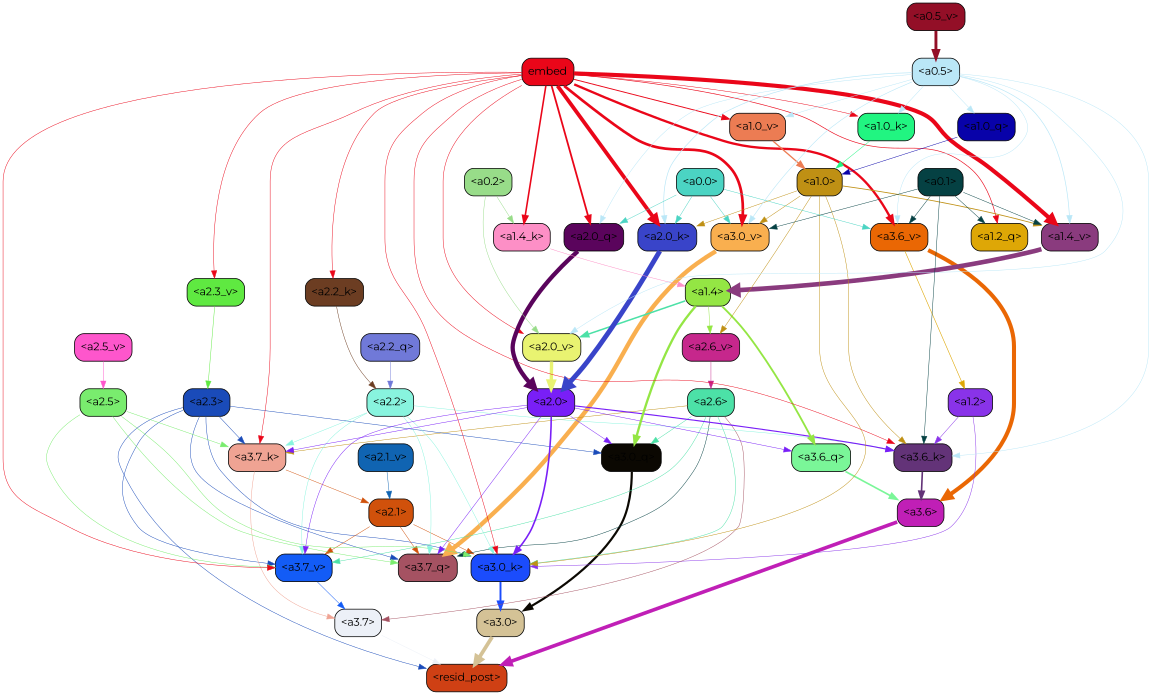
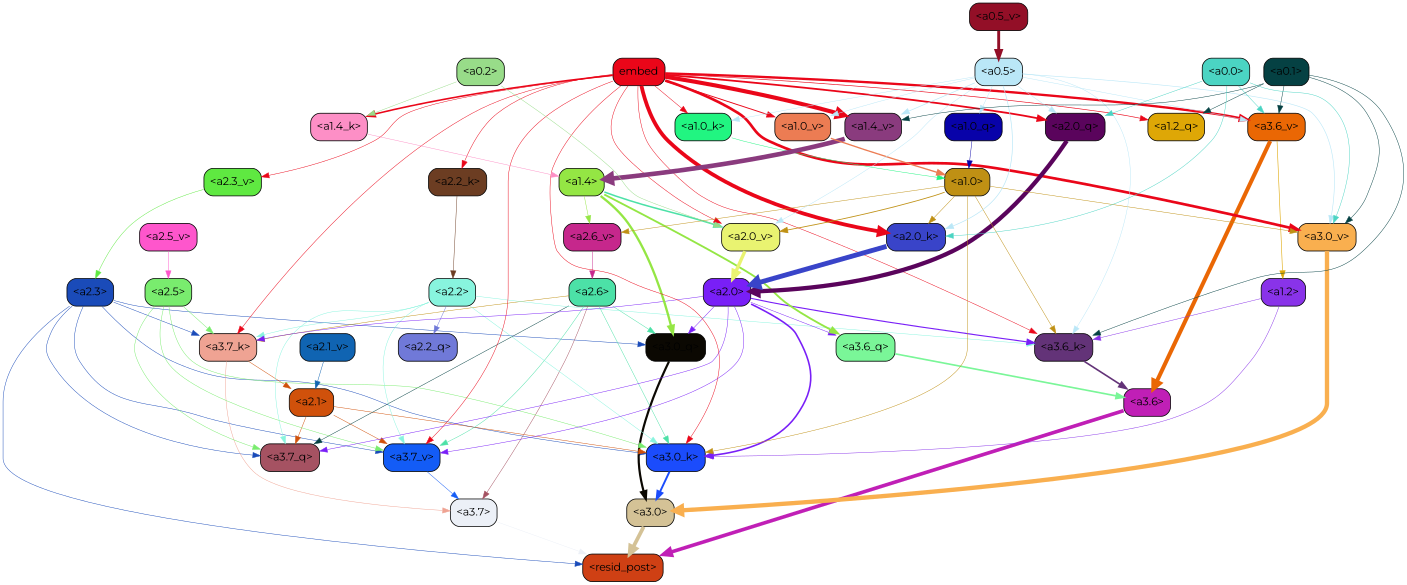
edge "<a1.0>" -> "<a1.4_v>": now "<a1.0>" -> "<a2.0_v>"
edge "<a2.2_q>" -> "<a2.2>": reversed
edge "<a3.0_v>" -> "<a3.7_q>": now "<a3.0_v>" -> "<a3.0>"
